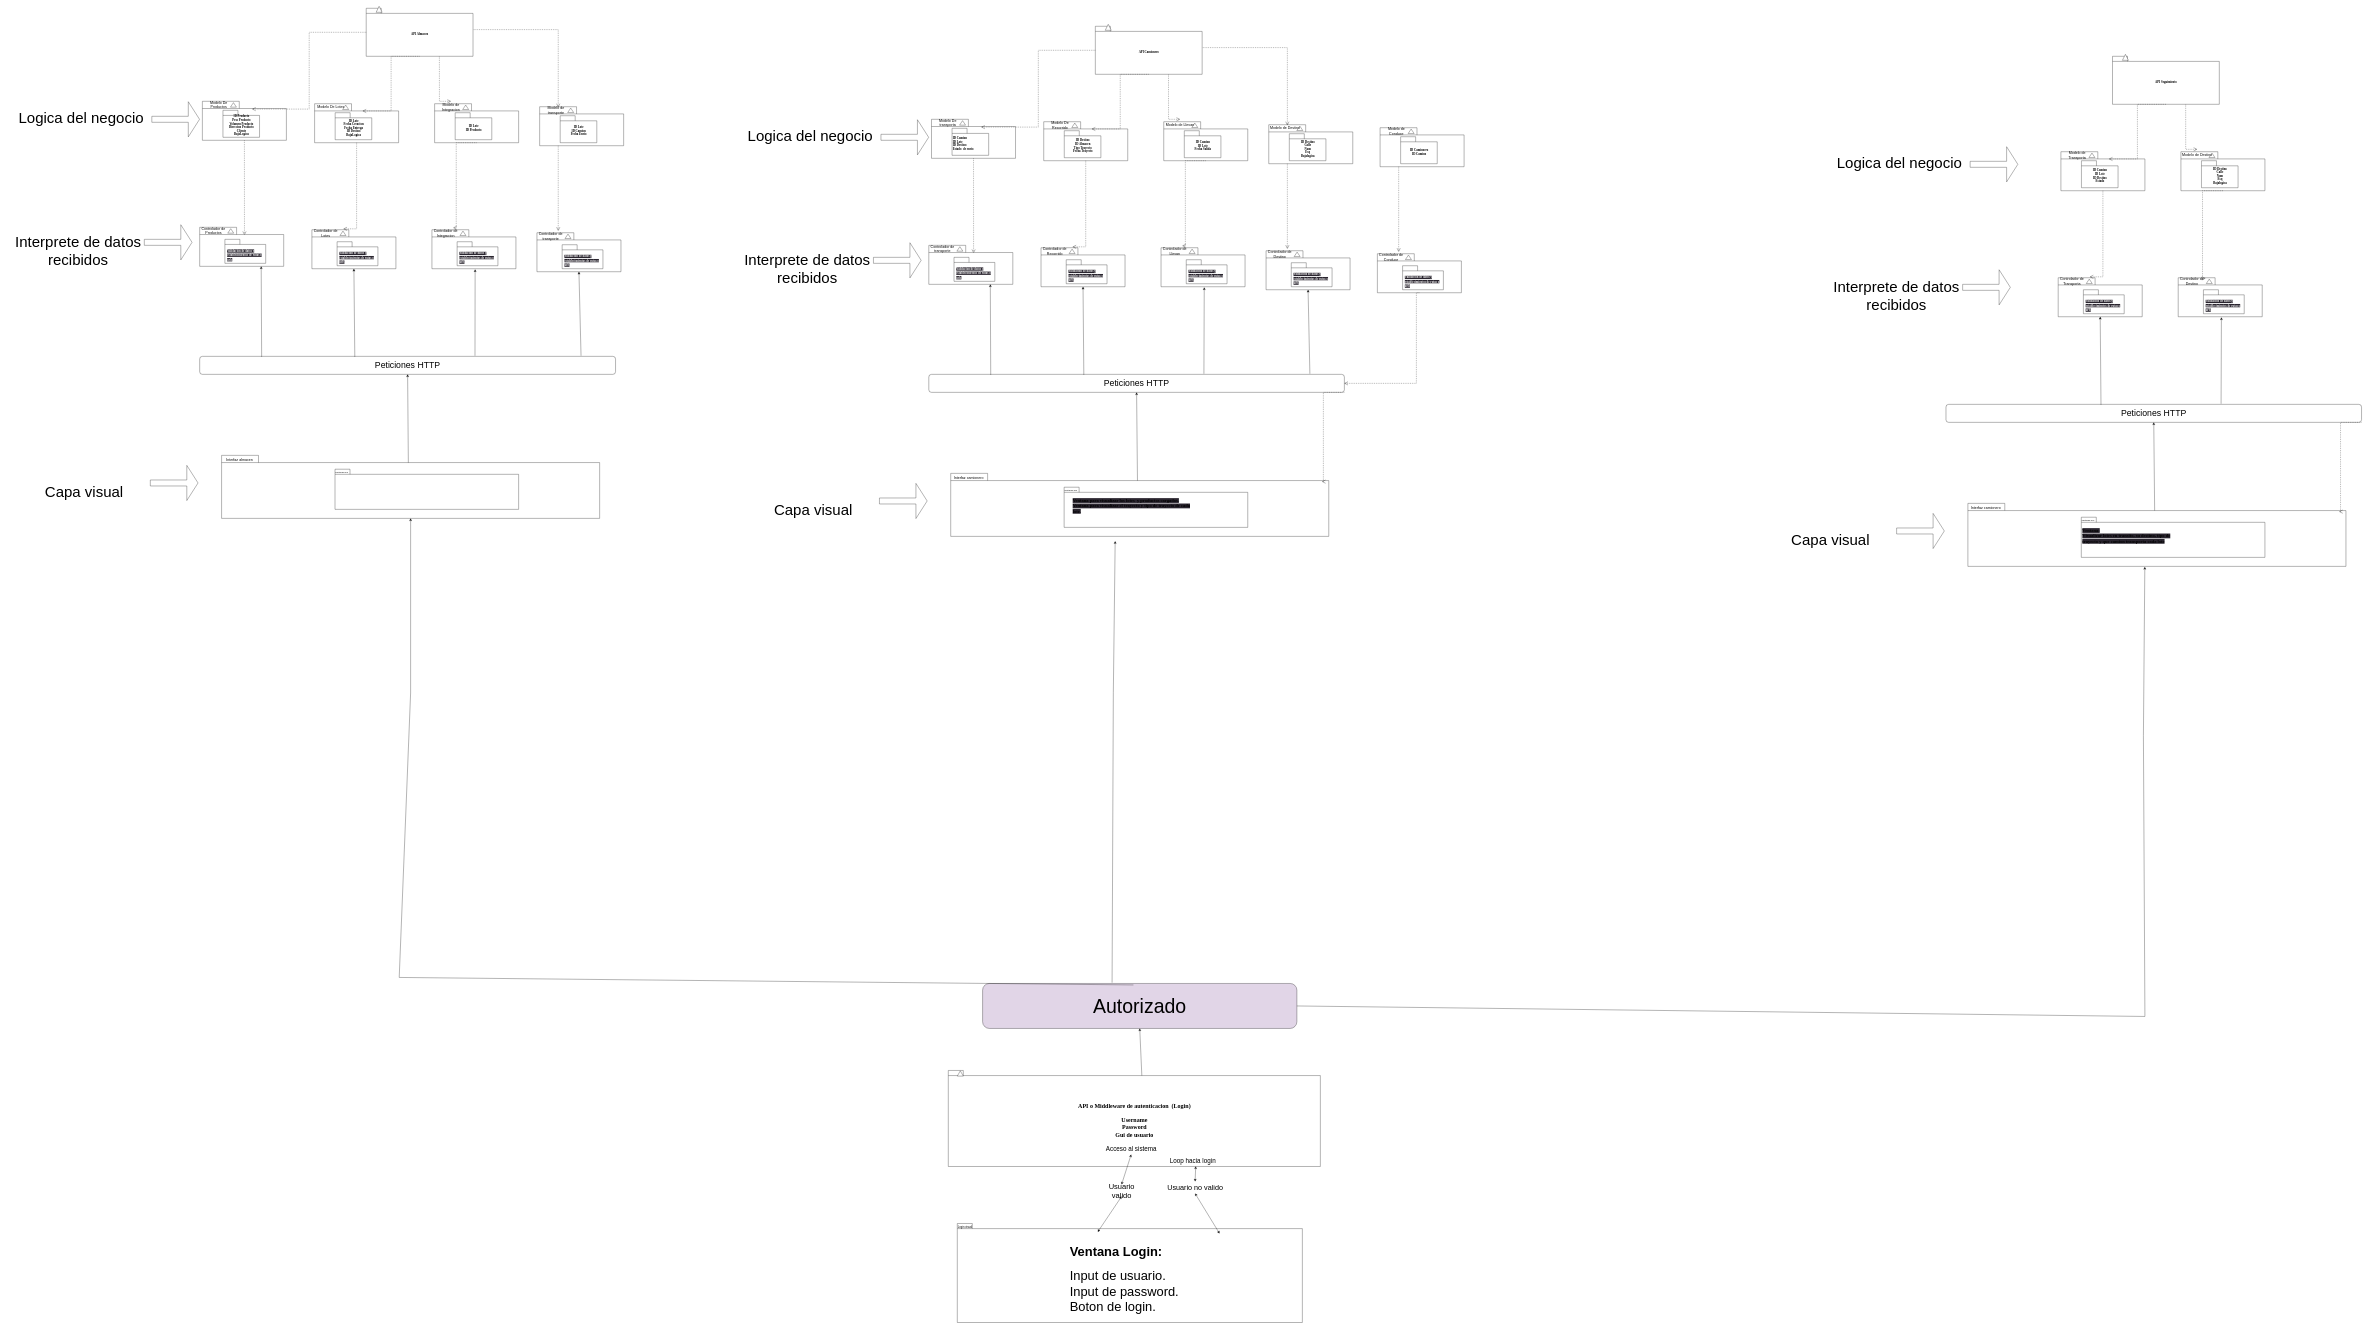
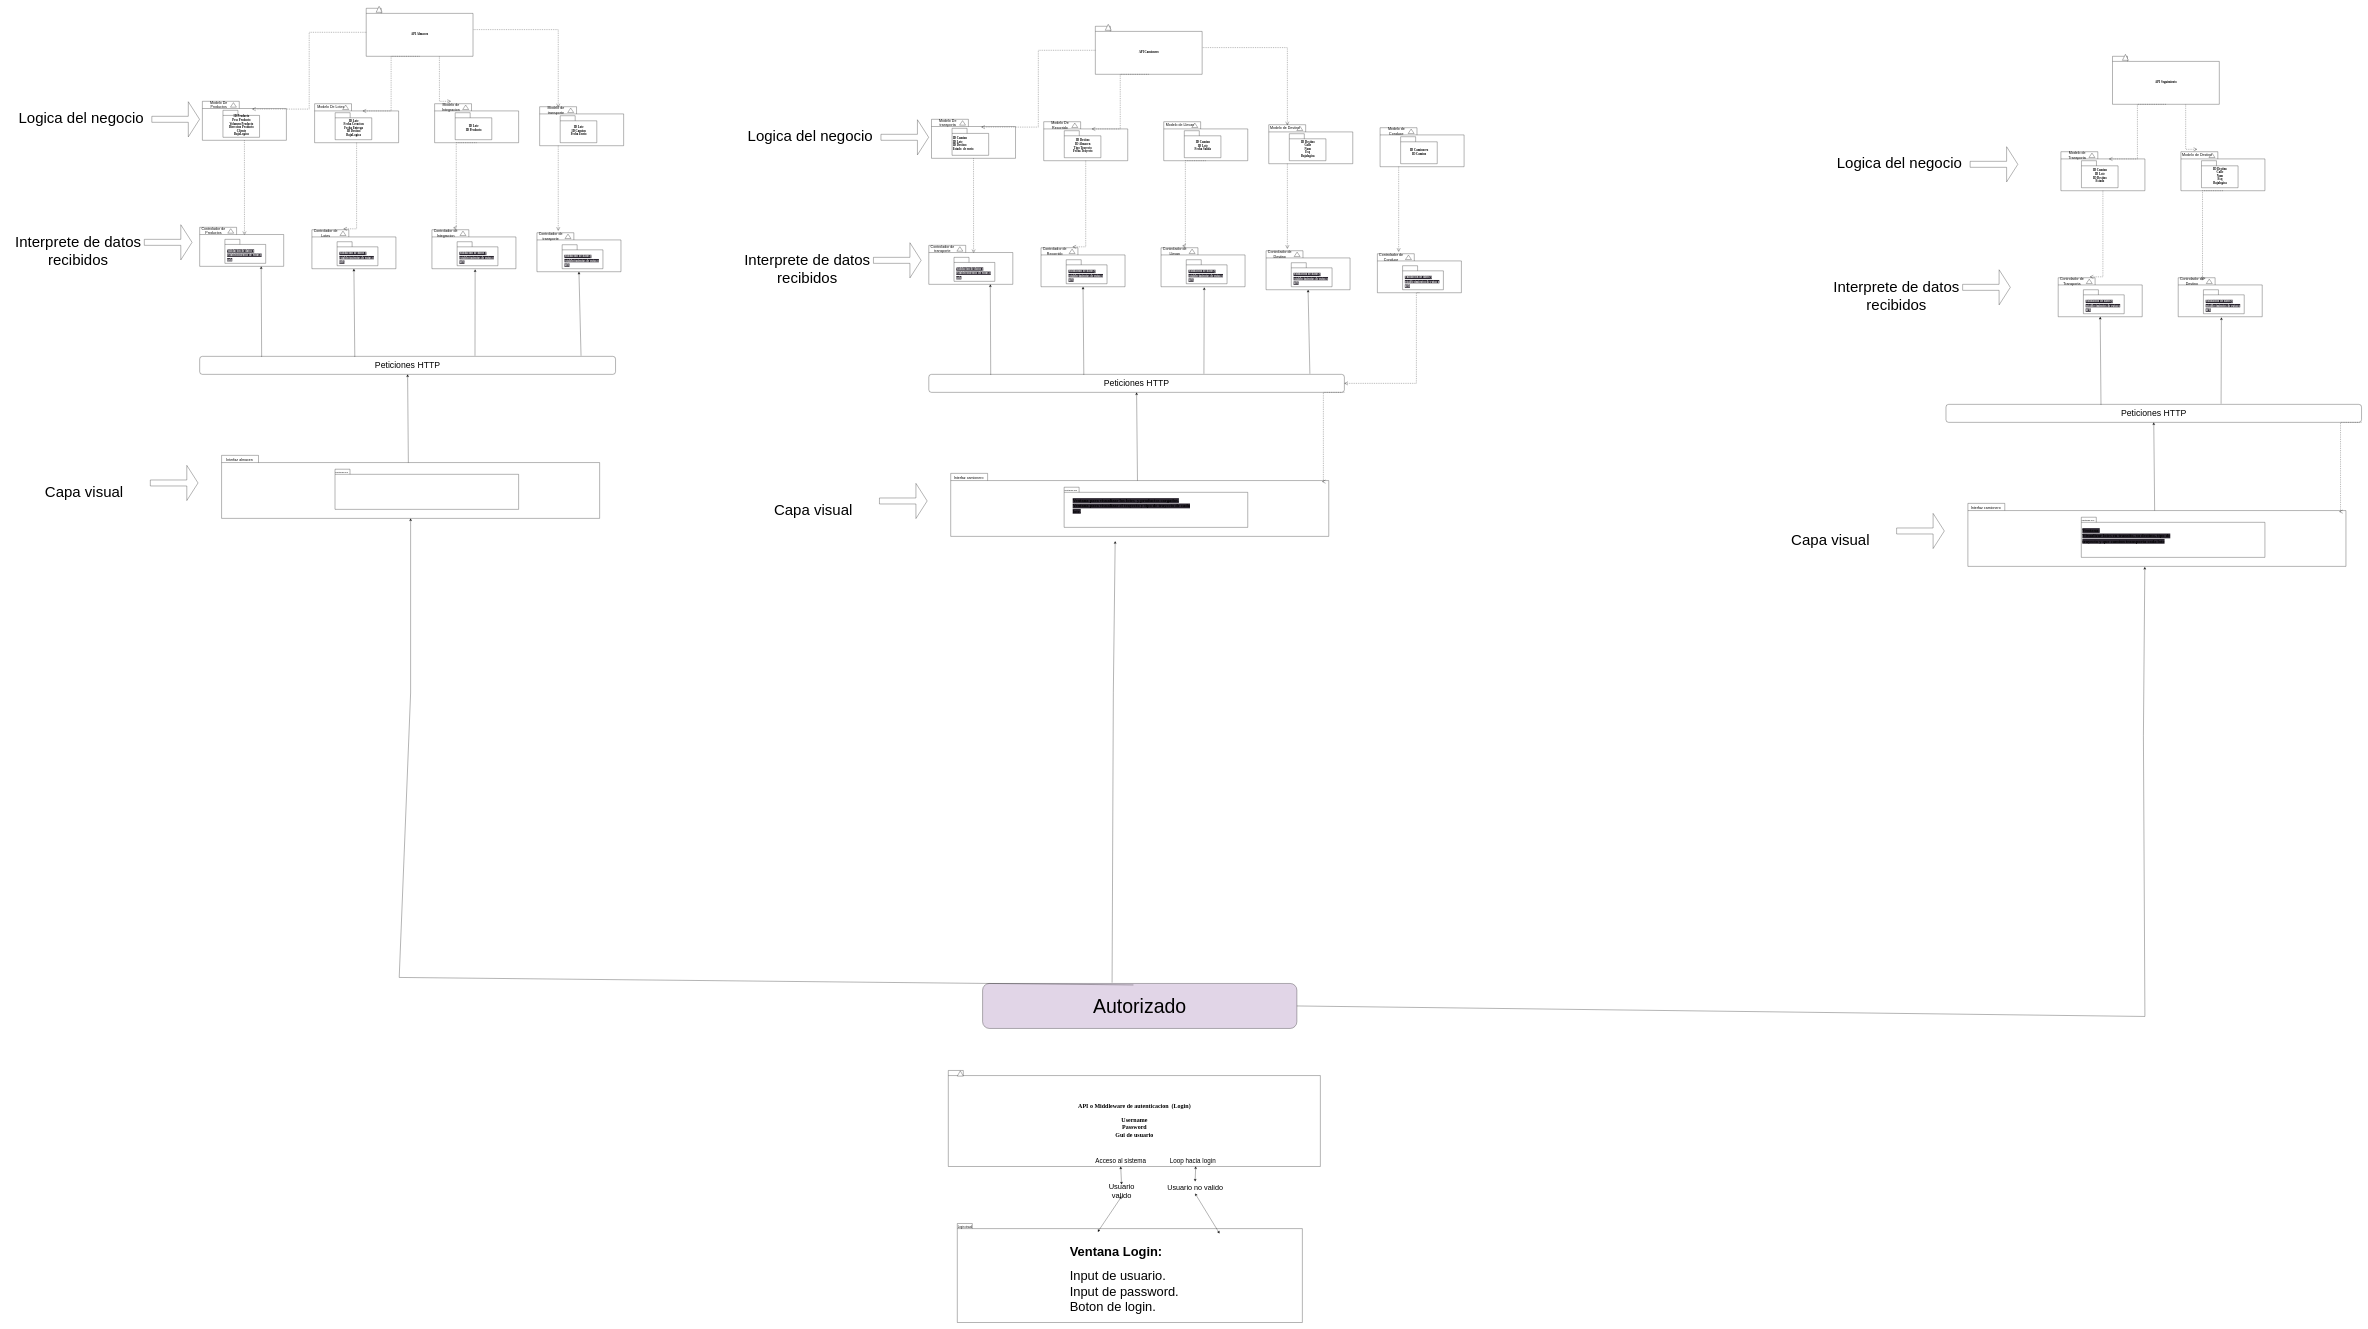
edge "API Camionero" -> "Modelo de Llevan": removed
edge "API o Middleware de autenticacion (Login) Username Password Gui de usuario" -> "Autorizado": removed
node "Acceso al sistema": moved (1131, 1148) -> (1121, 1160)
